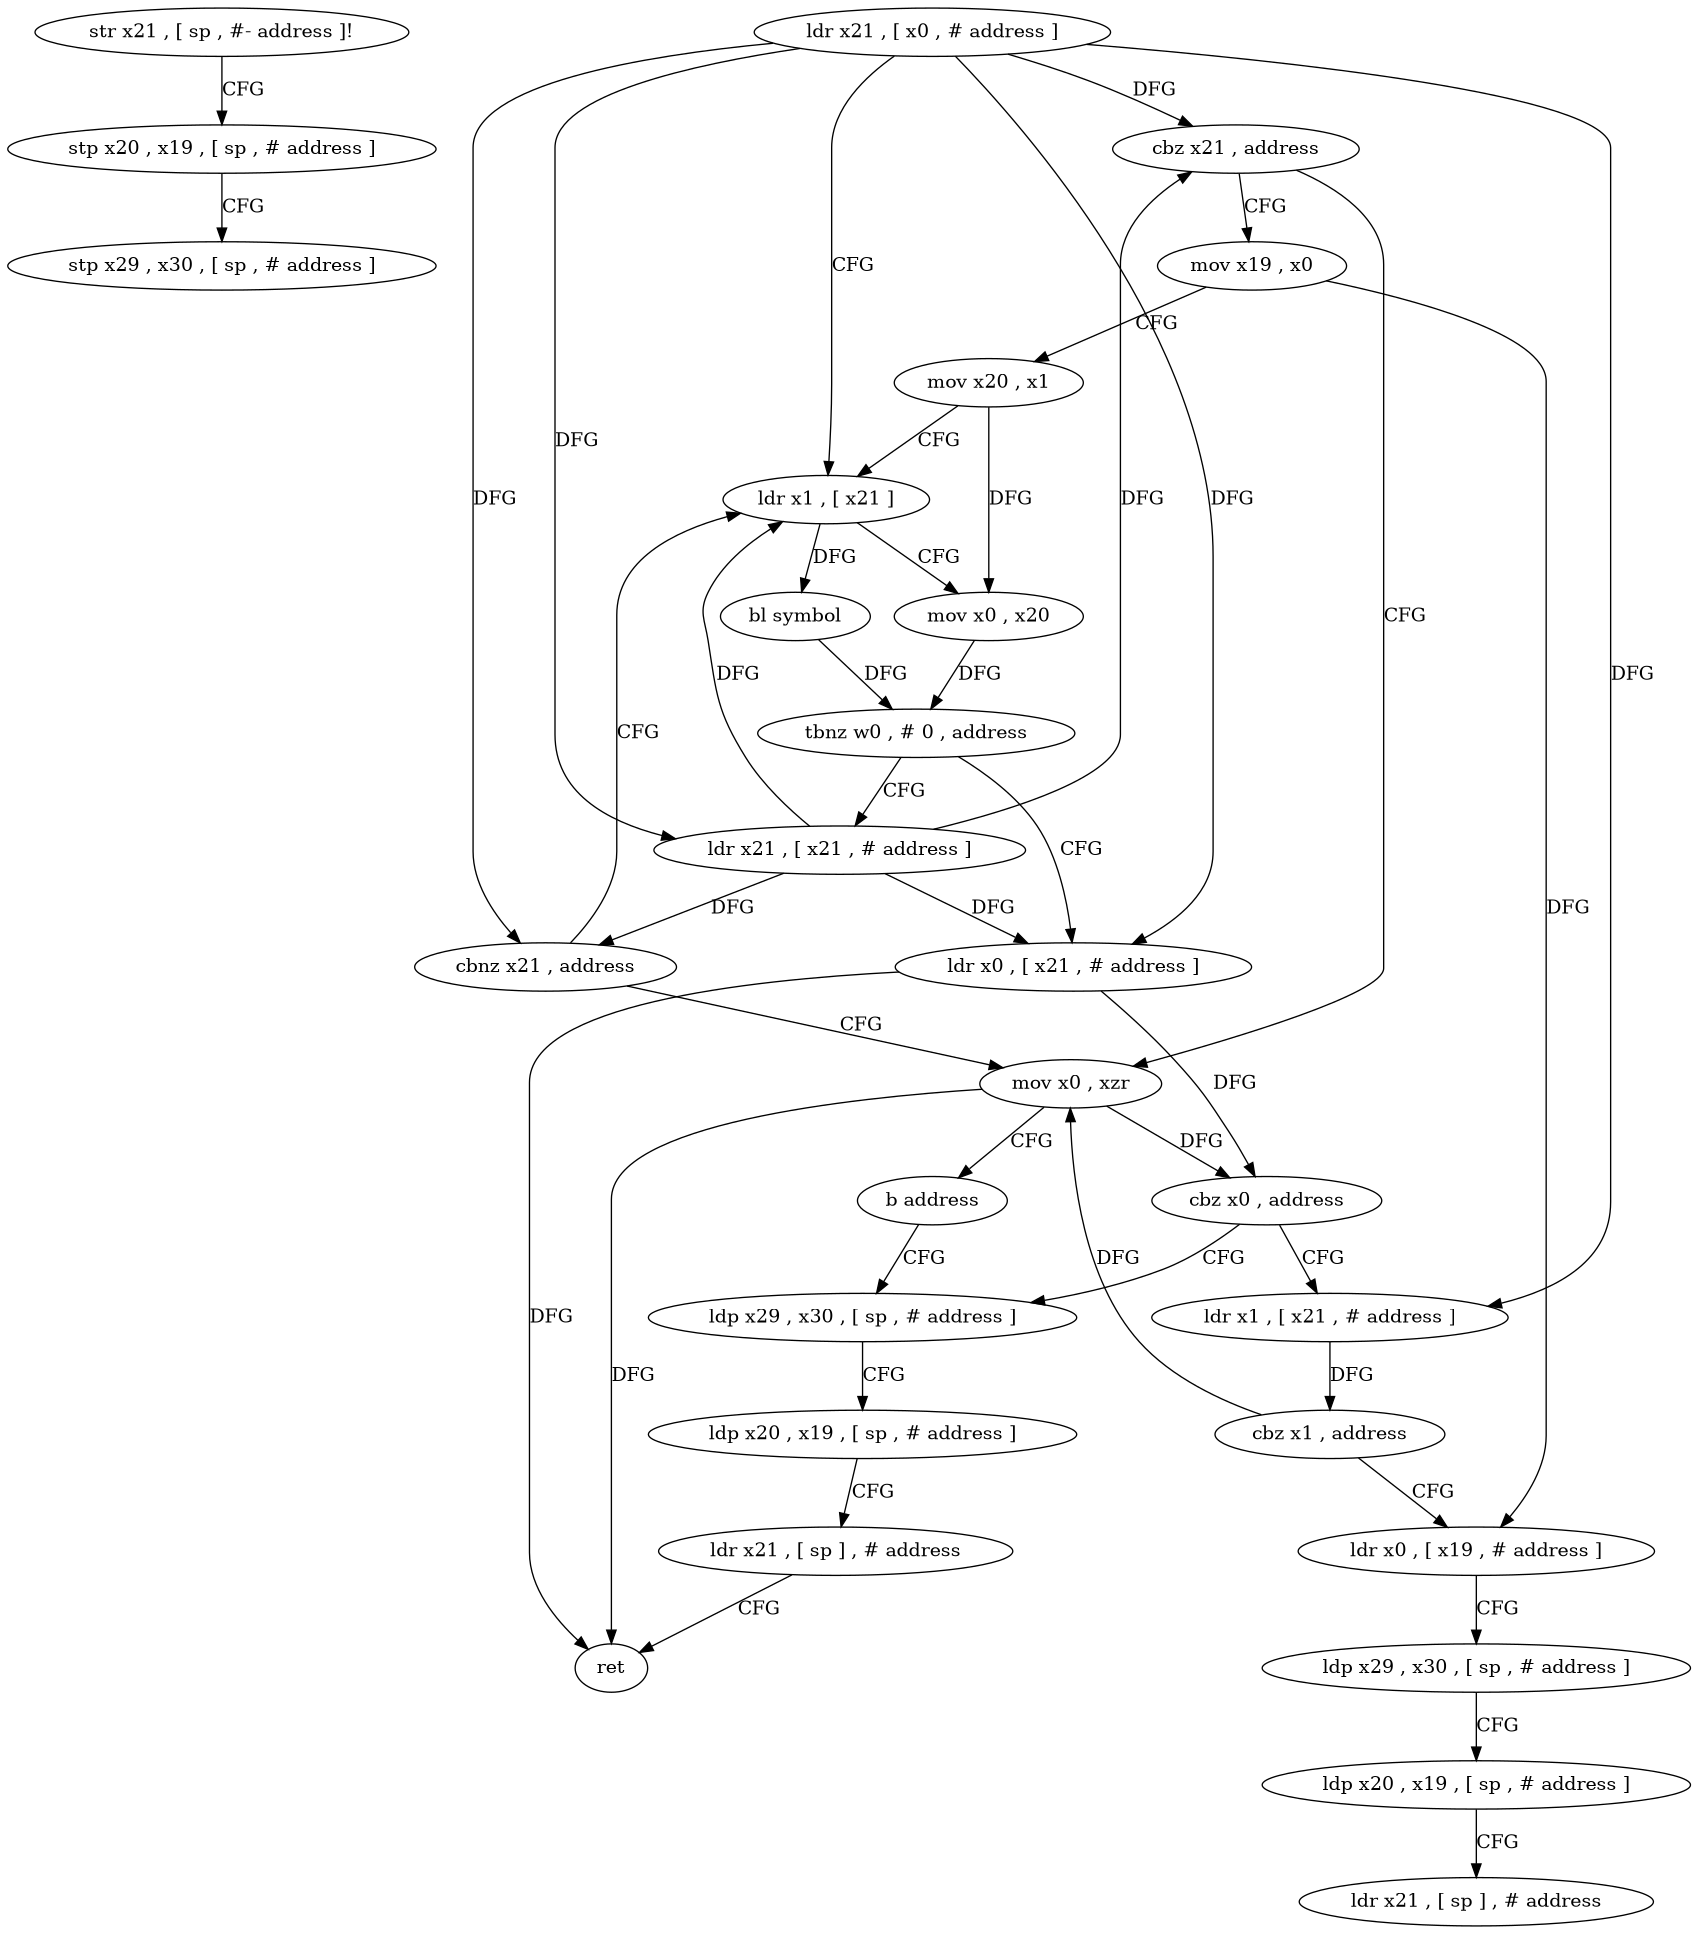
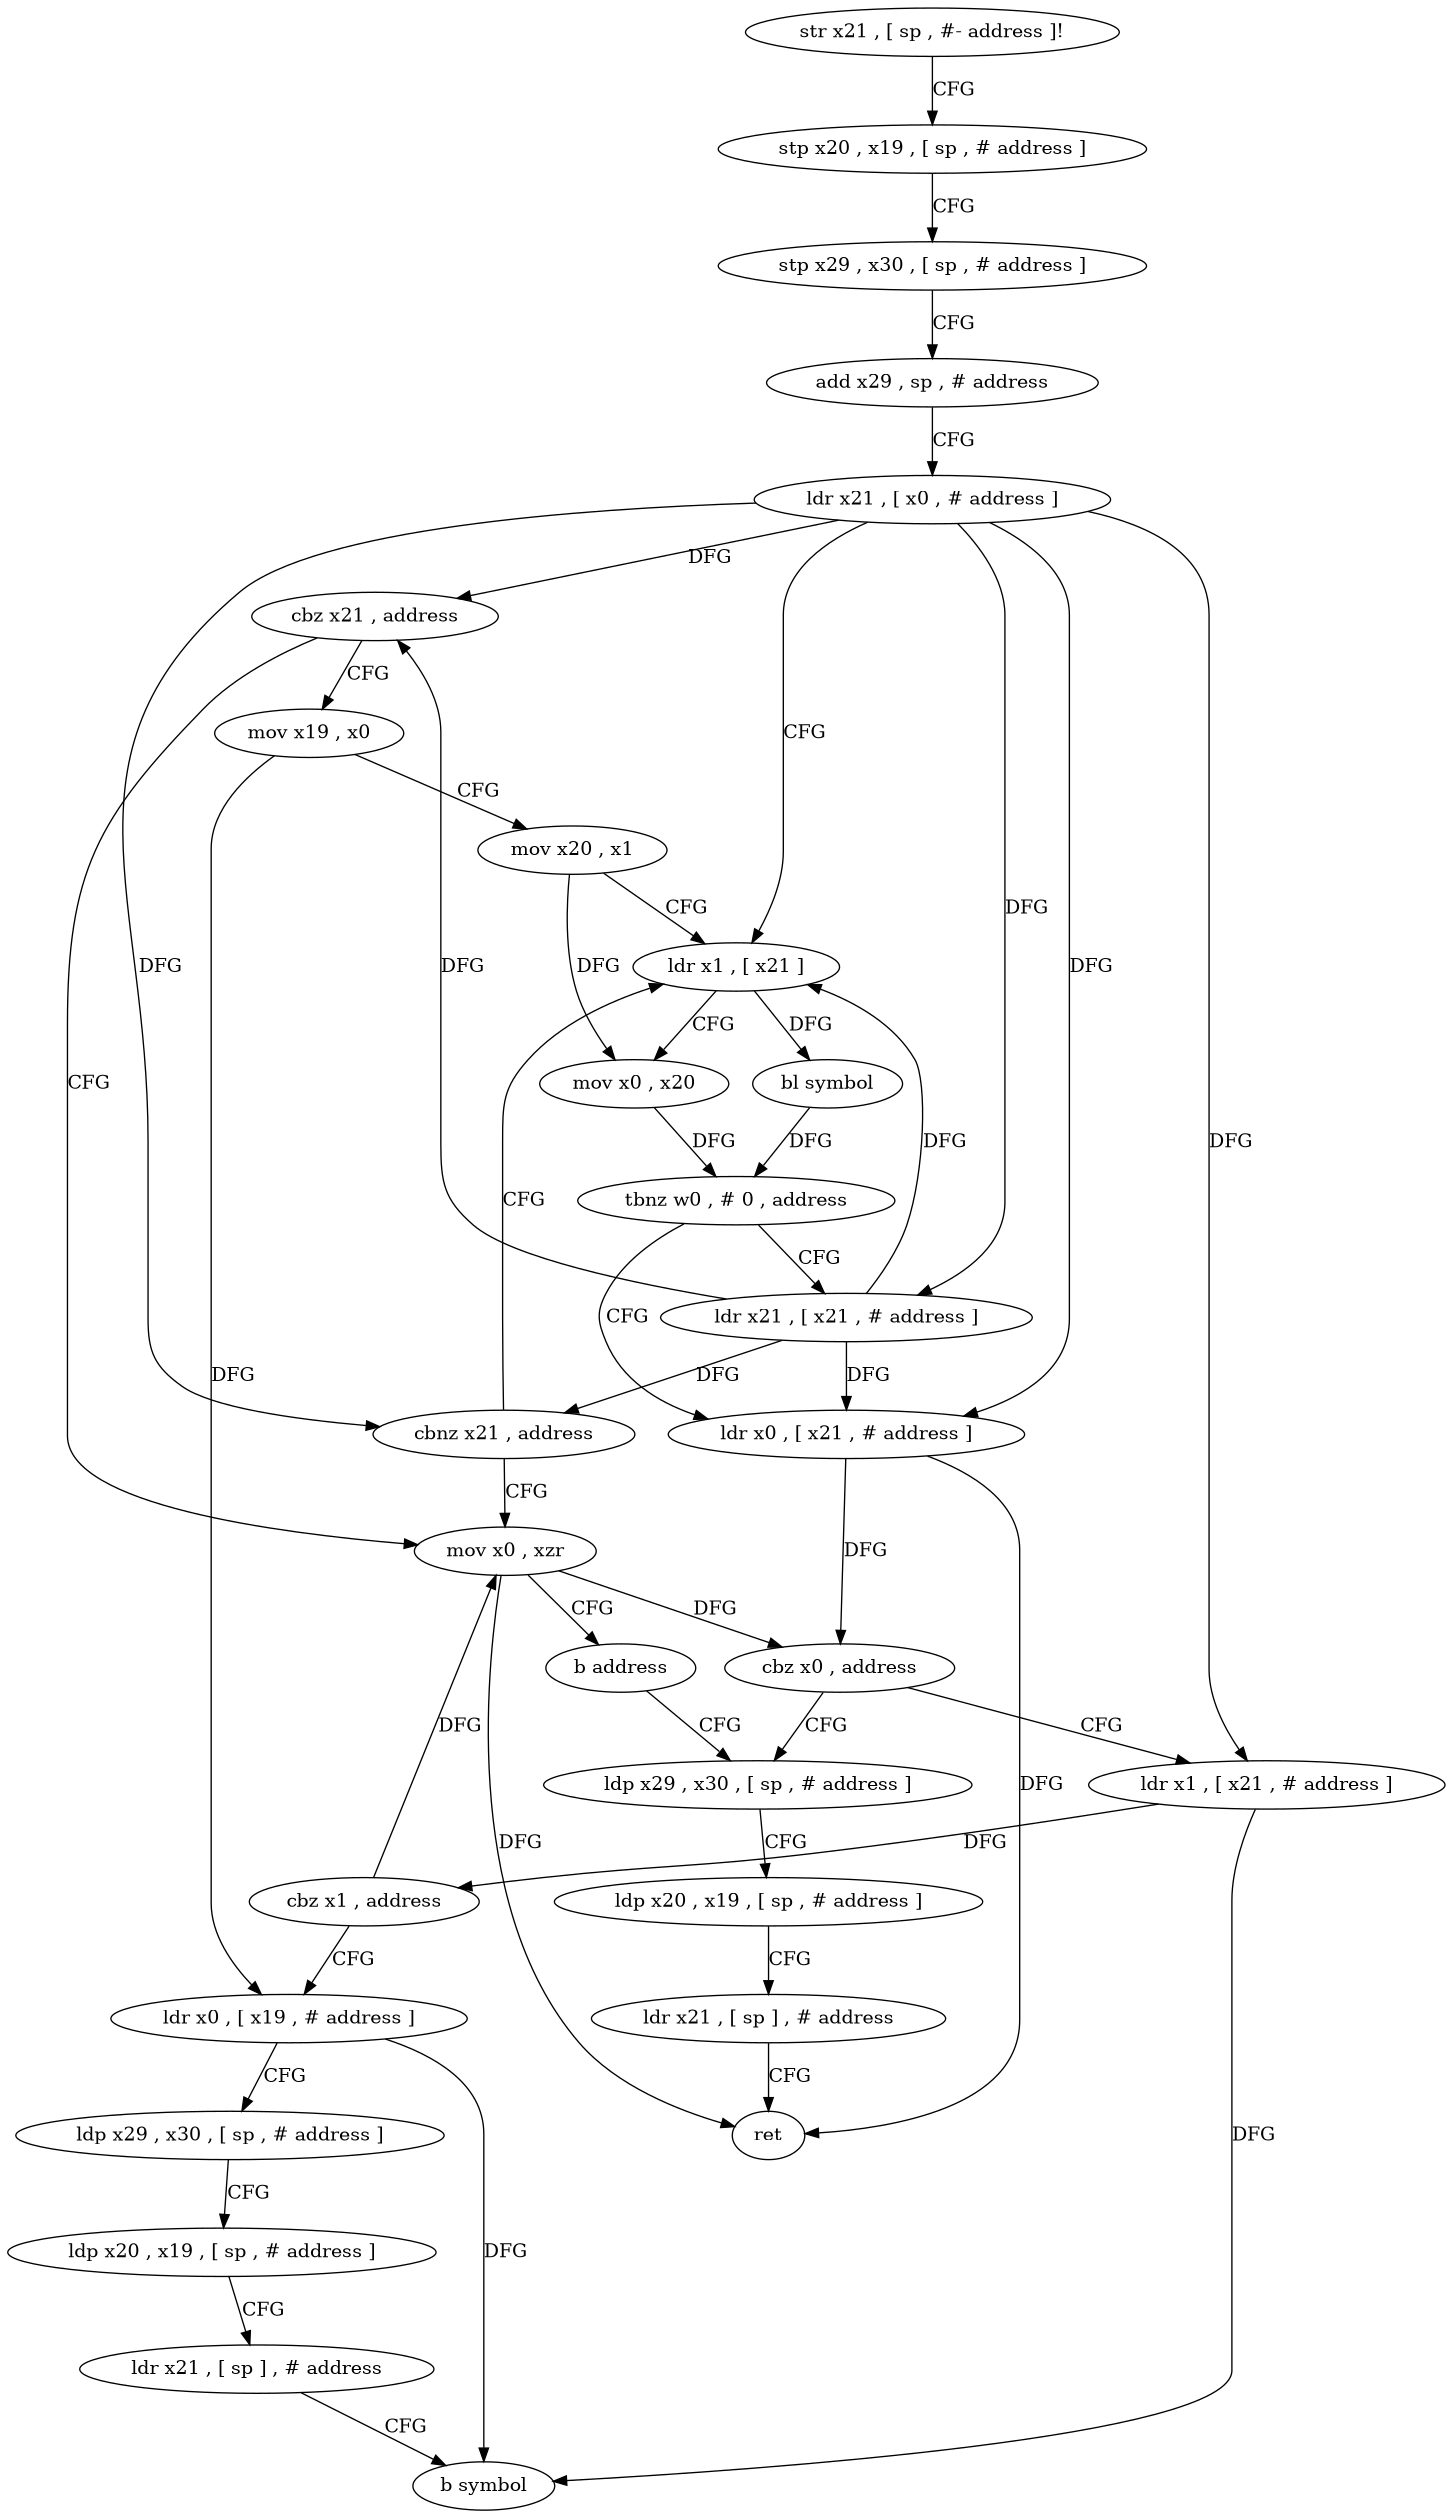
node "add x29 , sp , # address": added
node "b symbol": added
